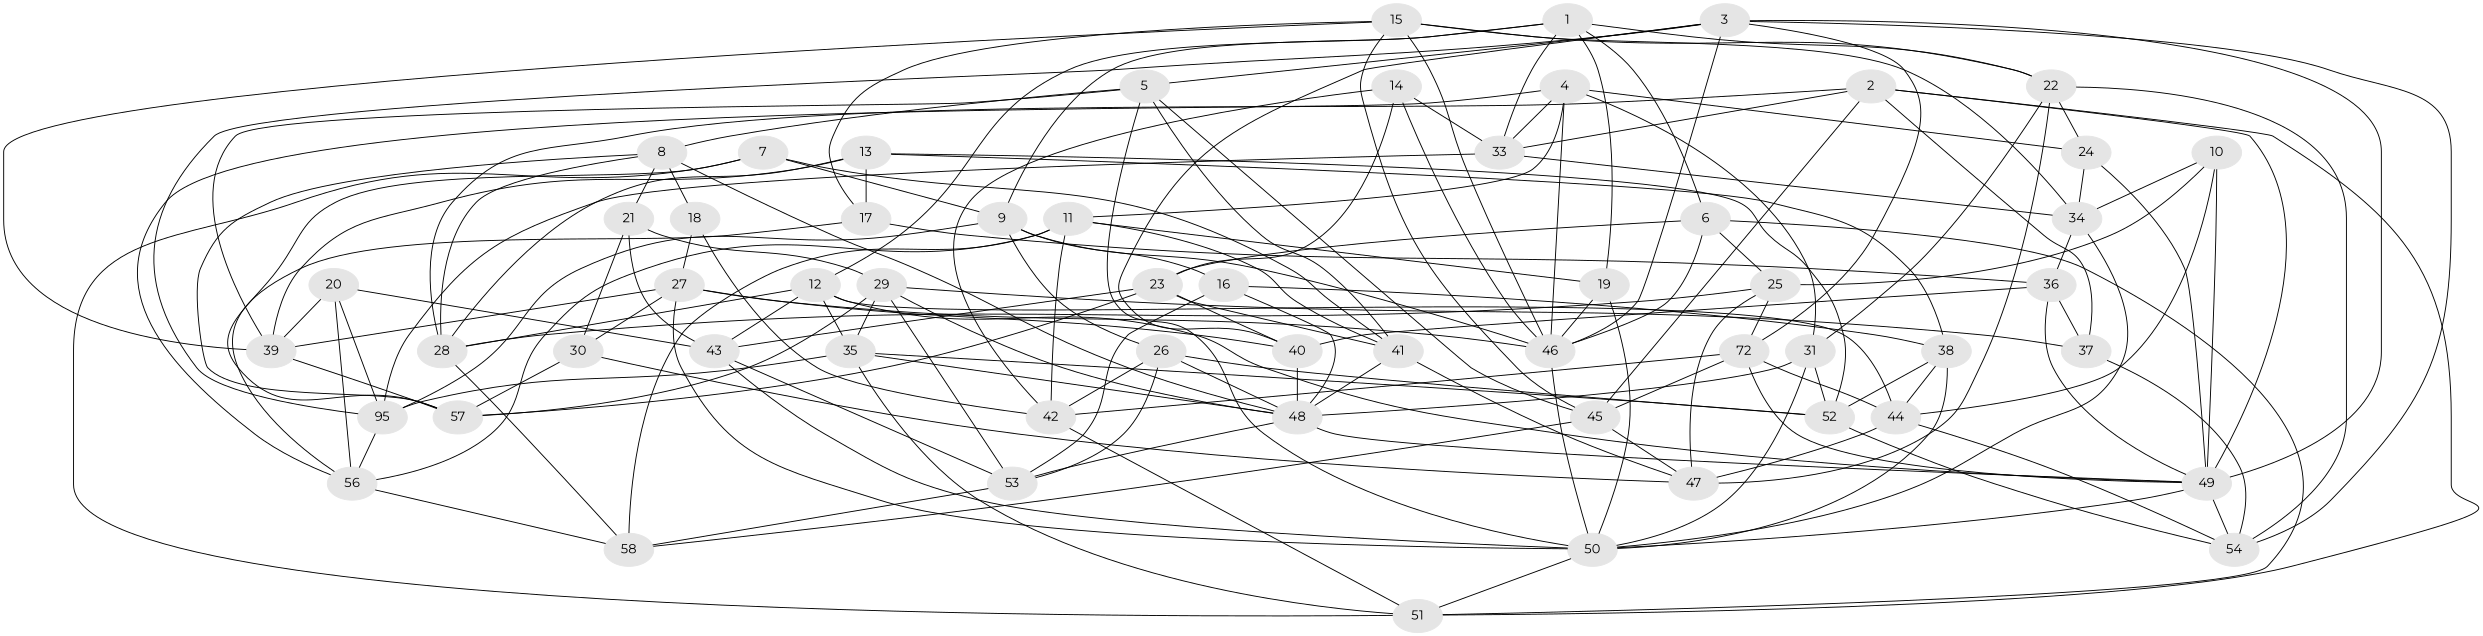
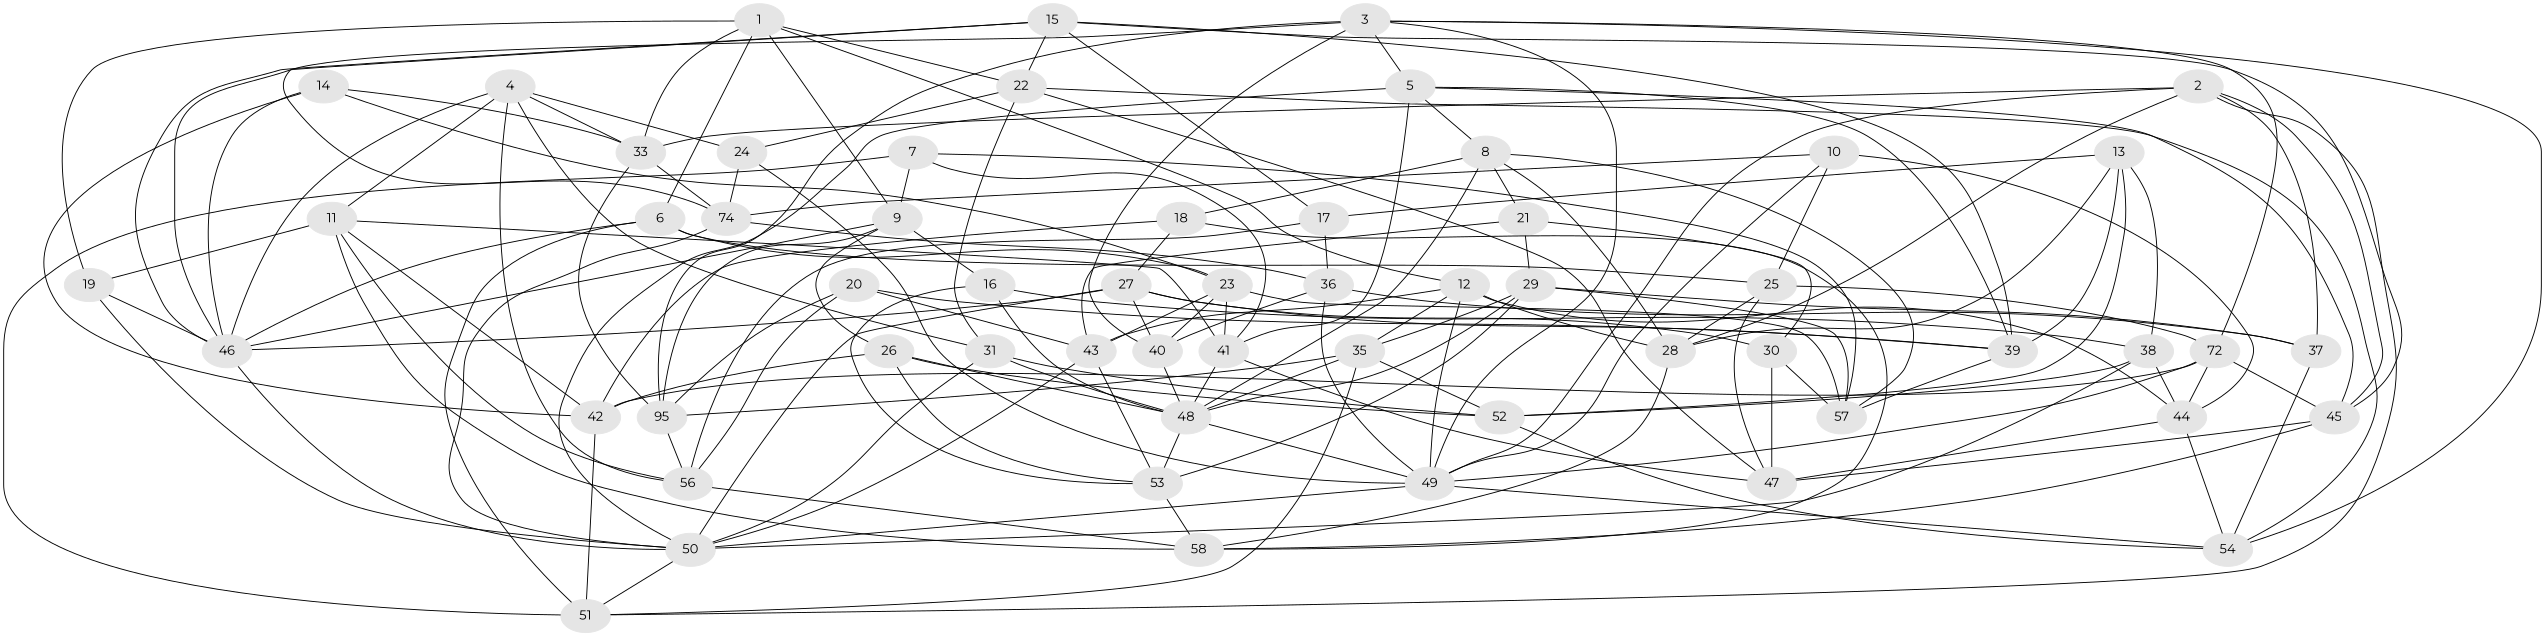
node "34": label "34" -> "74"
edge "18" -- "58": added
